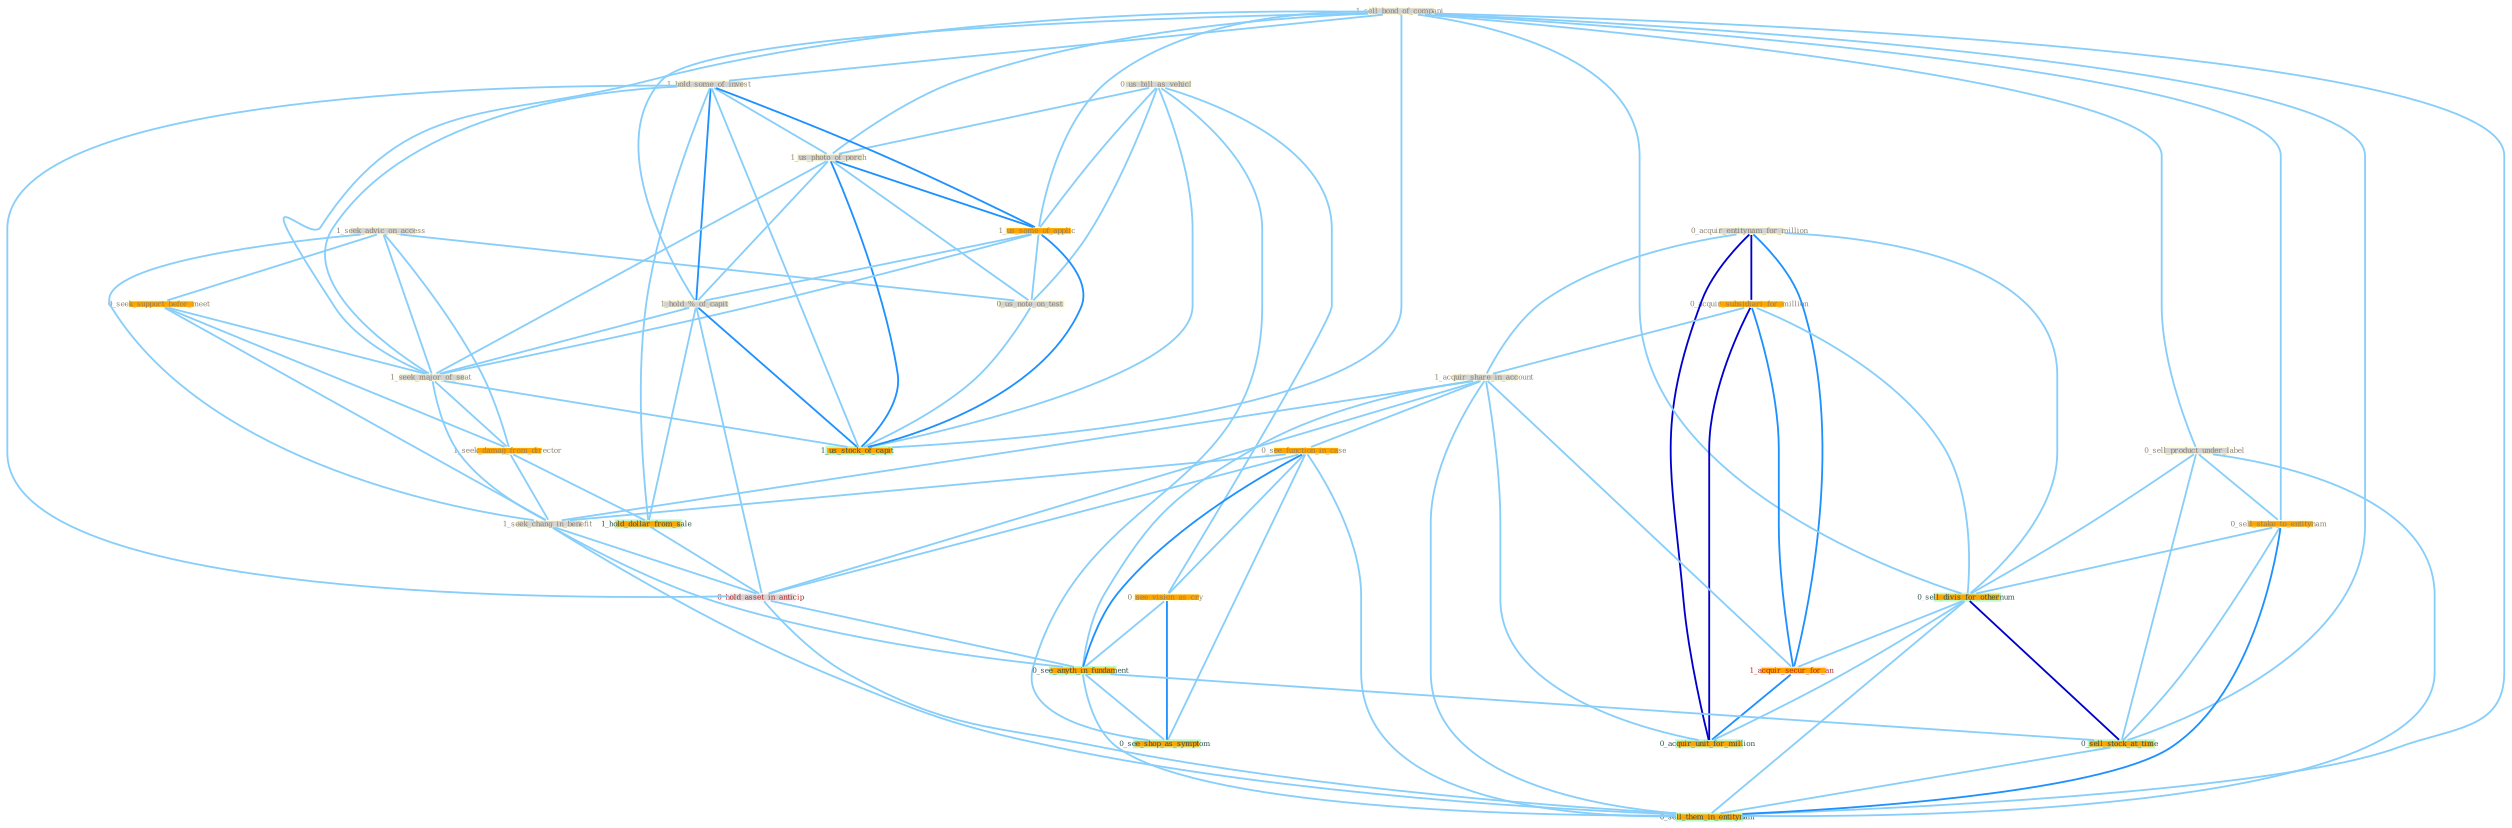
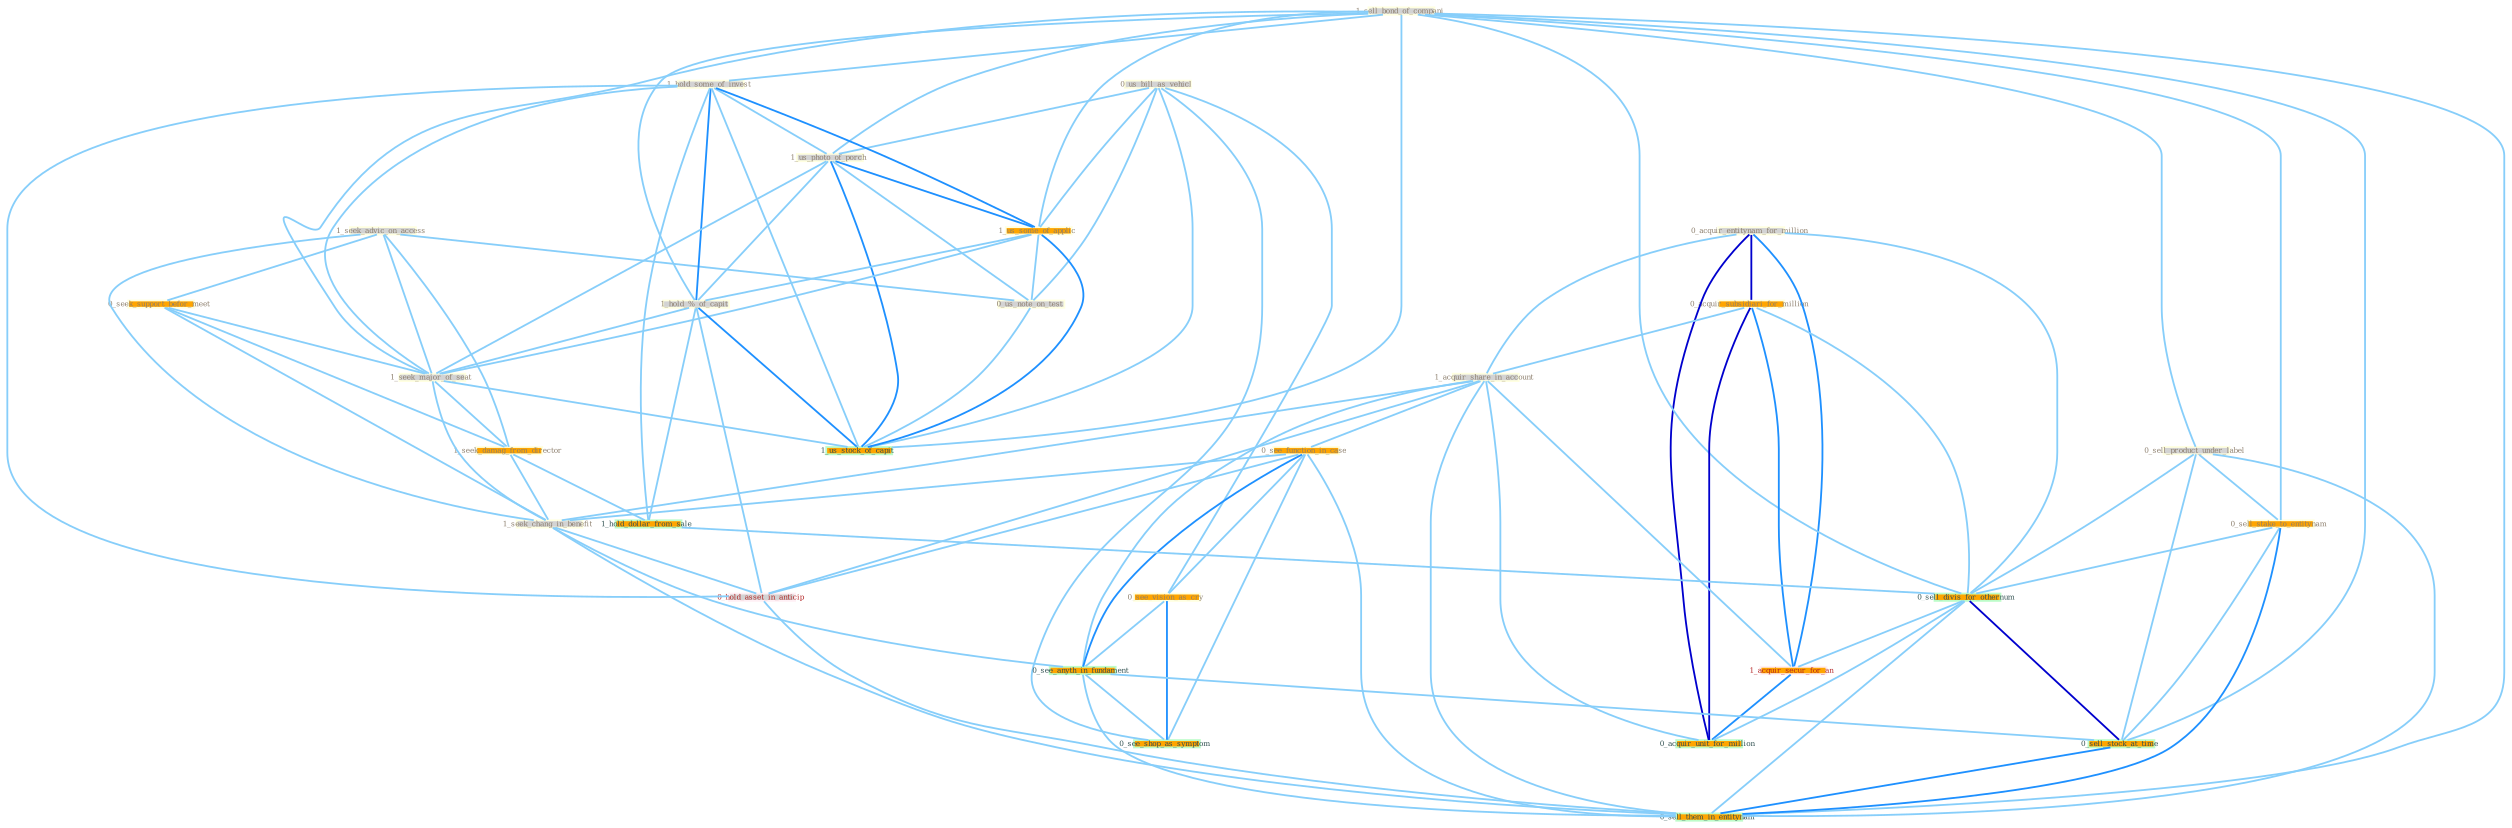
edge "1_hold_dollar_from_sale" -- "0_hold_asset_in_anticip": now "1_hold_dollar_from_sale" -- "0_sell_divis_for_othernum"
edge "0_hold_asset_in_anticip" -- "0_see_anyth_in_fundament": removed
edge "0_sell_stock_at_time" -- "0_sell_them_in_entitynam": color #87cefa -> #1e90ff
